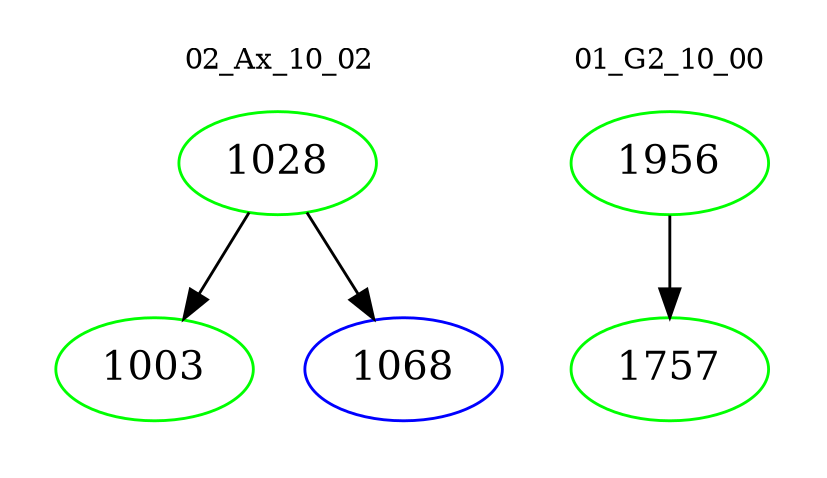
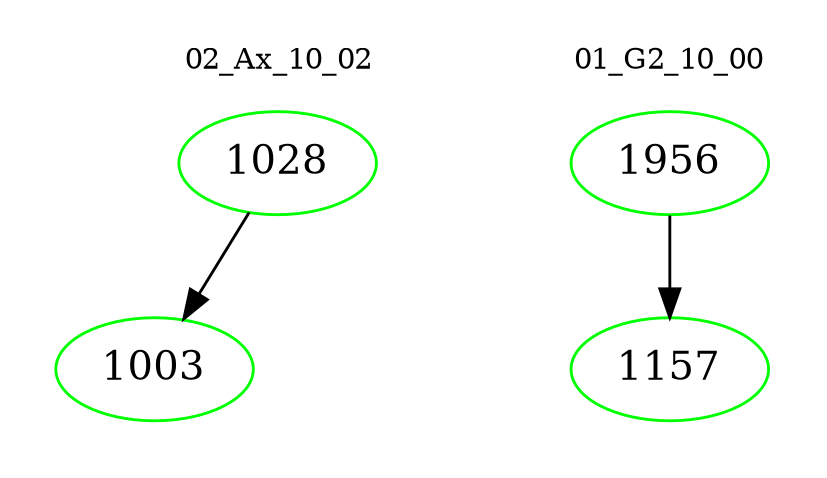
node "1068": removed
node "1757": label "1757" -> "1157"
